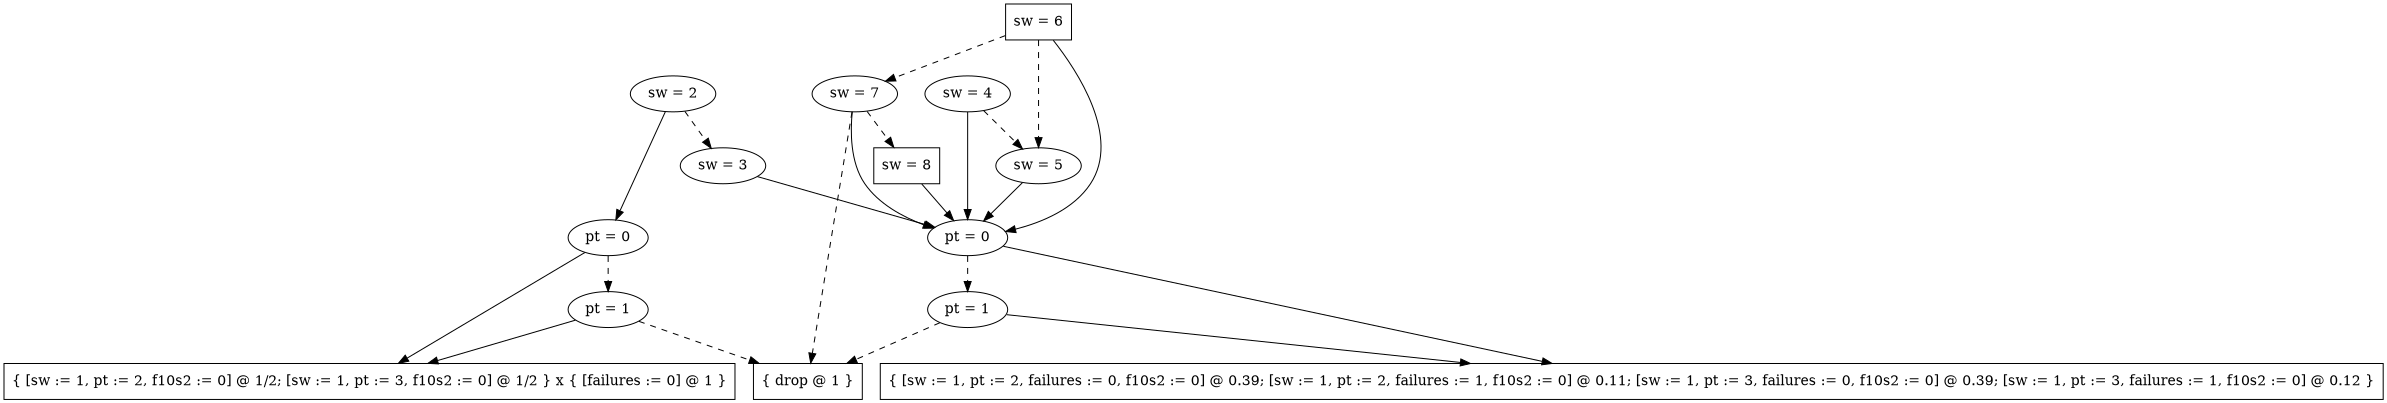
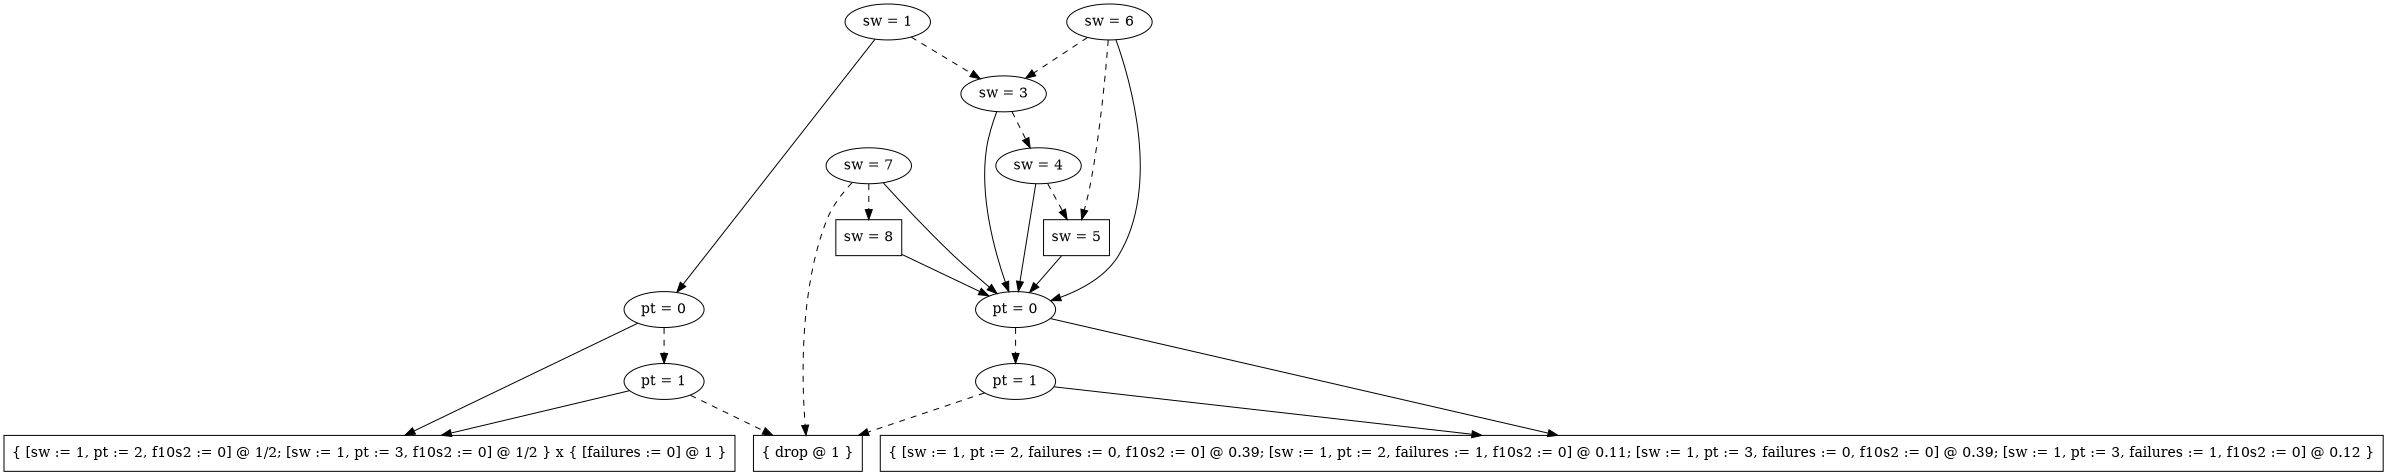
node "sw = 6": shape box -> ellipse
edge "sw = 6" -> "sw = 7": now "sw = 6" -> "sw = 3"
node "sw = 2": label "sw = 2" -> "sw = 1"
edge "sw = 3" -> "sw = 4": added
node "sw = 5": shape ellipse -> box
